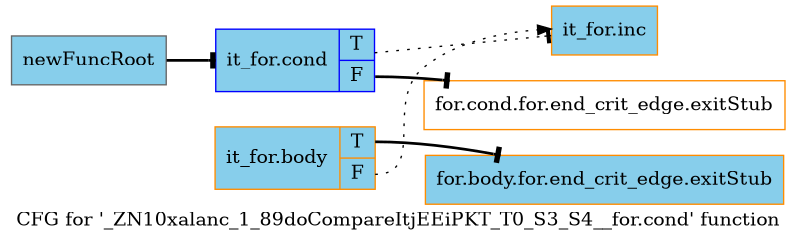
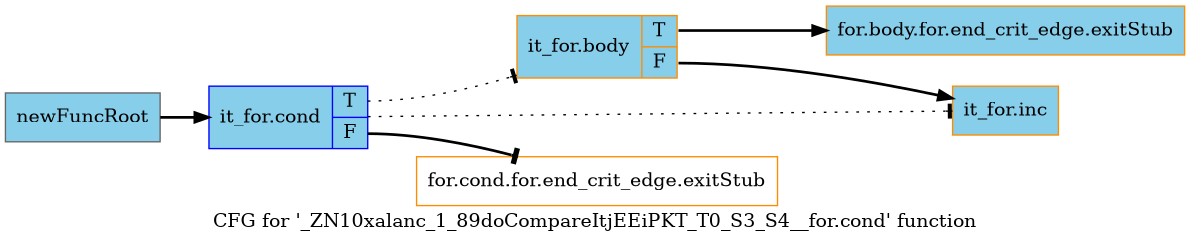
edge "newFuncRoot" -> "it_for.cond": arrowhead tee -> normal
edge "it_for.body" -> "it_for.inc": style dotted -> bold
edge "it_for.cond" -> "it_for.body": added
edge "it_for.body" -> "for.body.for.end_crit_edge.exitStub": arrowhead tee -> normal
